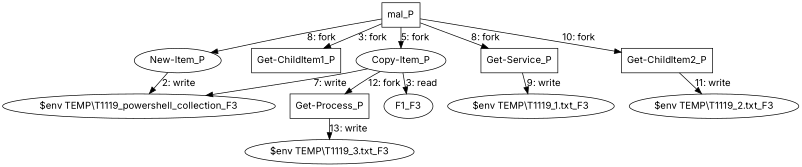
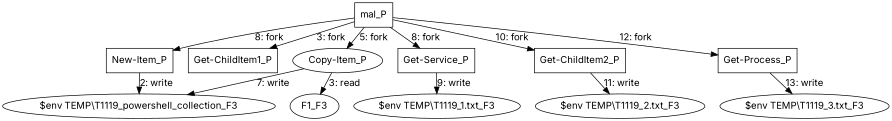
node "New-Item_P": shape ellipse -> box
edge "Copy-Item_P" -> "Get-Process_P": now "mal_P" -> "Get-Process_P"
